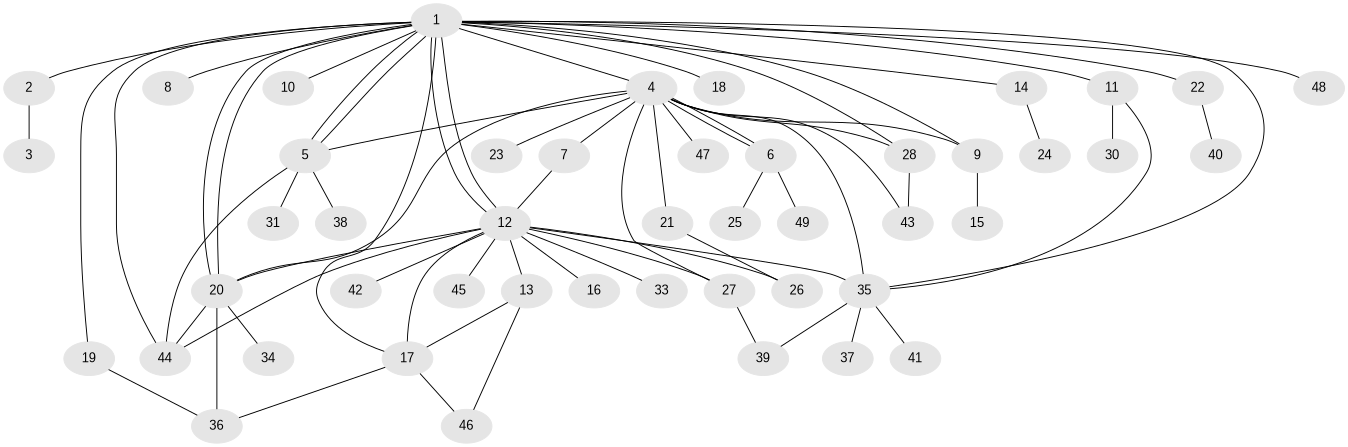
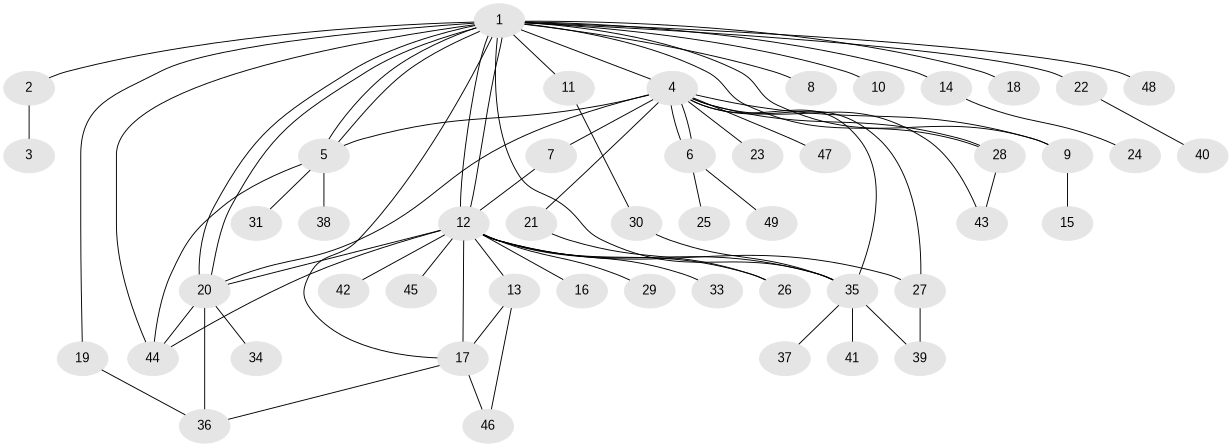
edge "11" -- "35": now "30" -- "35"
node "29": added
